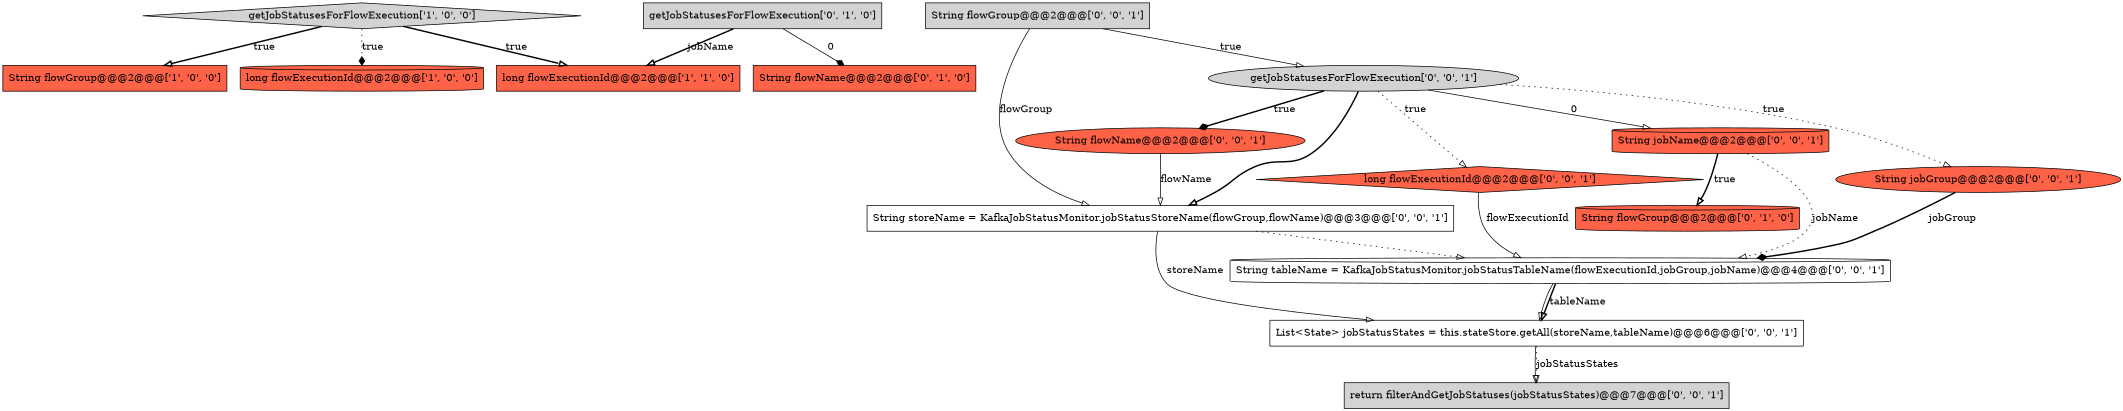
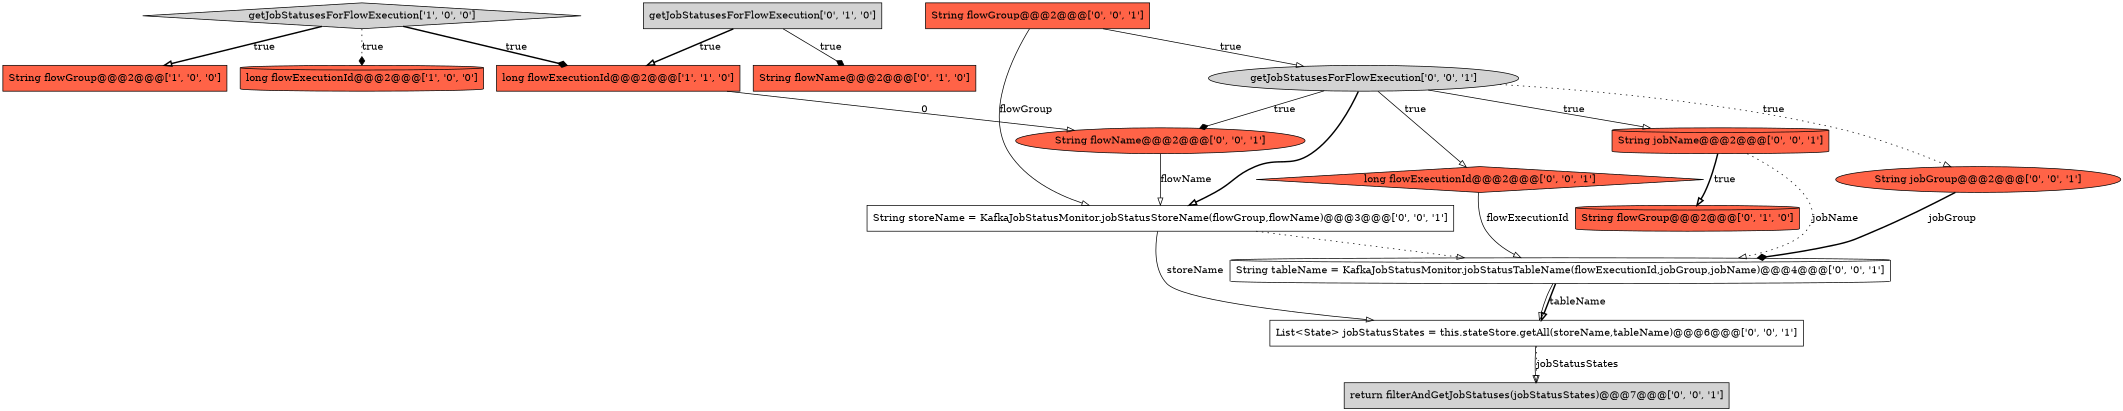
node "String flowGroup@@@2@@@['0', '0', '1']": fillcolor lightgray -> tomato
edge "getJobStatusesForFlowExecution['1', '0', '0']" -> "long flowExecutionId@@@2@@@['1', '1', '0']": arrowhead onormal -> diamond
edge "getJobStatusesForFlowExecution['0', '1', '0']" -> "long flowExecutionId@@@2@@@['1', '1', '0']": label "jobName" -> "true"
edge "getJobStatusesForFlowExecution['0', '1', '0']" -> "String flowName@@@2@@@['0', '1', '0']": label "0" -> "true"
edge "getJobStatusesForFlowExecution['0', '0', '1']" -> "String flowName@@@2@@@['0', '0', '1']": style bold -> solid
edge "long flowExecutionId@@@2@@@['1', '1', '0']" -> "String flowName@@@2@@@['0', '0', '1']": added, label "0"
edge "getJobStatusesForFlowExecution['0', '0', '1']" -> "String jobName@@@2@@@['0', '0', '1']": label "0" -> "true"
edge "getJobStatusesForFlowExecution['0', '0', '1']" -> "long flowExecutionId@@@2@@@['0', '0', '1']": style dotted -> solid
